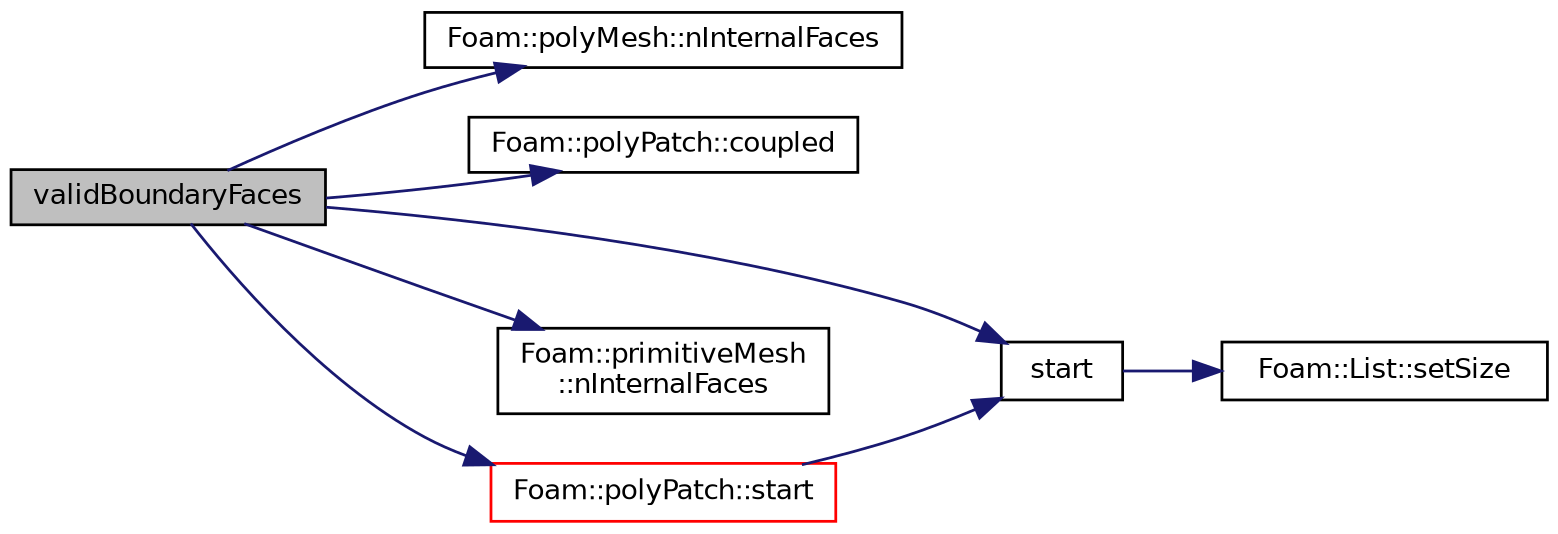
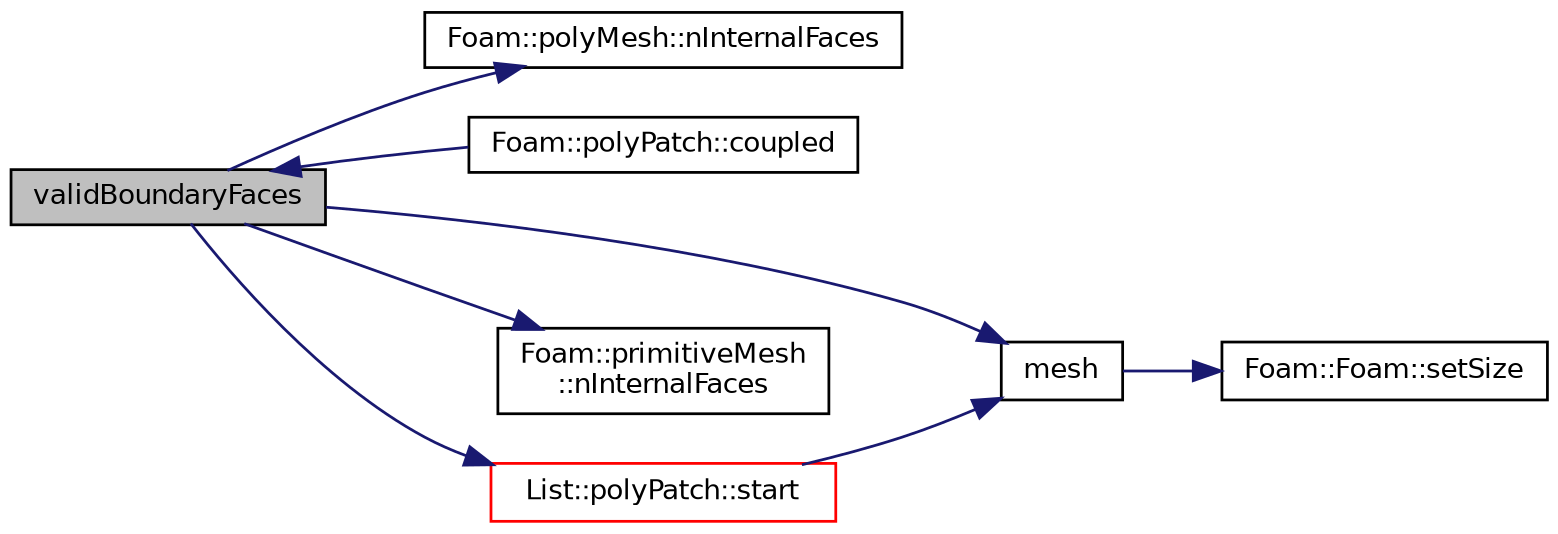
edge "validBoundaryFaces" -> "Foam::polyPatch::coupled": reversed
node "start": label "start" -> "mesh"
node "Foam::List::setSize": label "Foam::List::setSize" -> "Foam::Foam::setSize"
node "Foam::polyPatch::start": label "Foam::polyPatch::start" -> "List::polyPatch::start"
